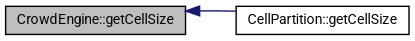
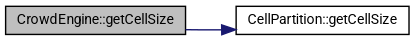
edge "CellPartition::getCellSize" -> "CrowdEngine::getCellSize": reversed
